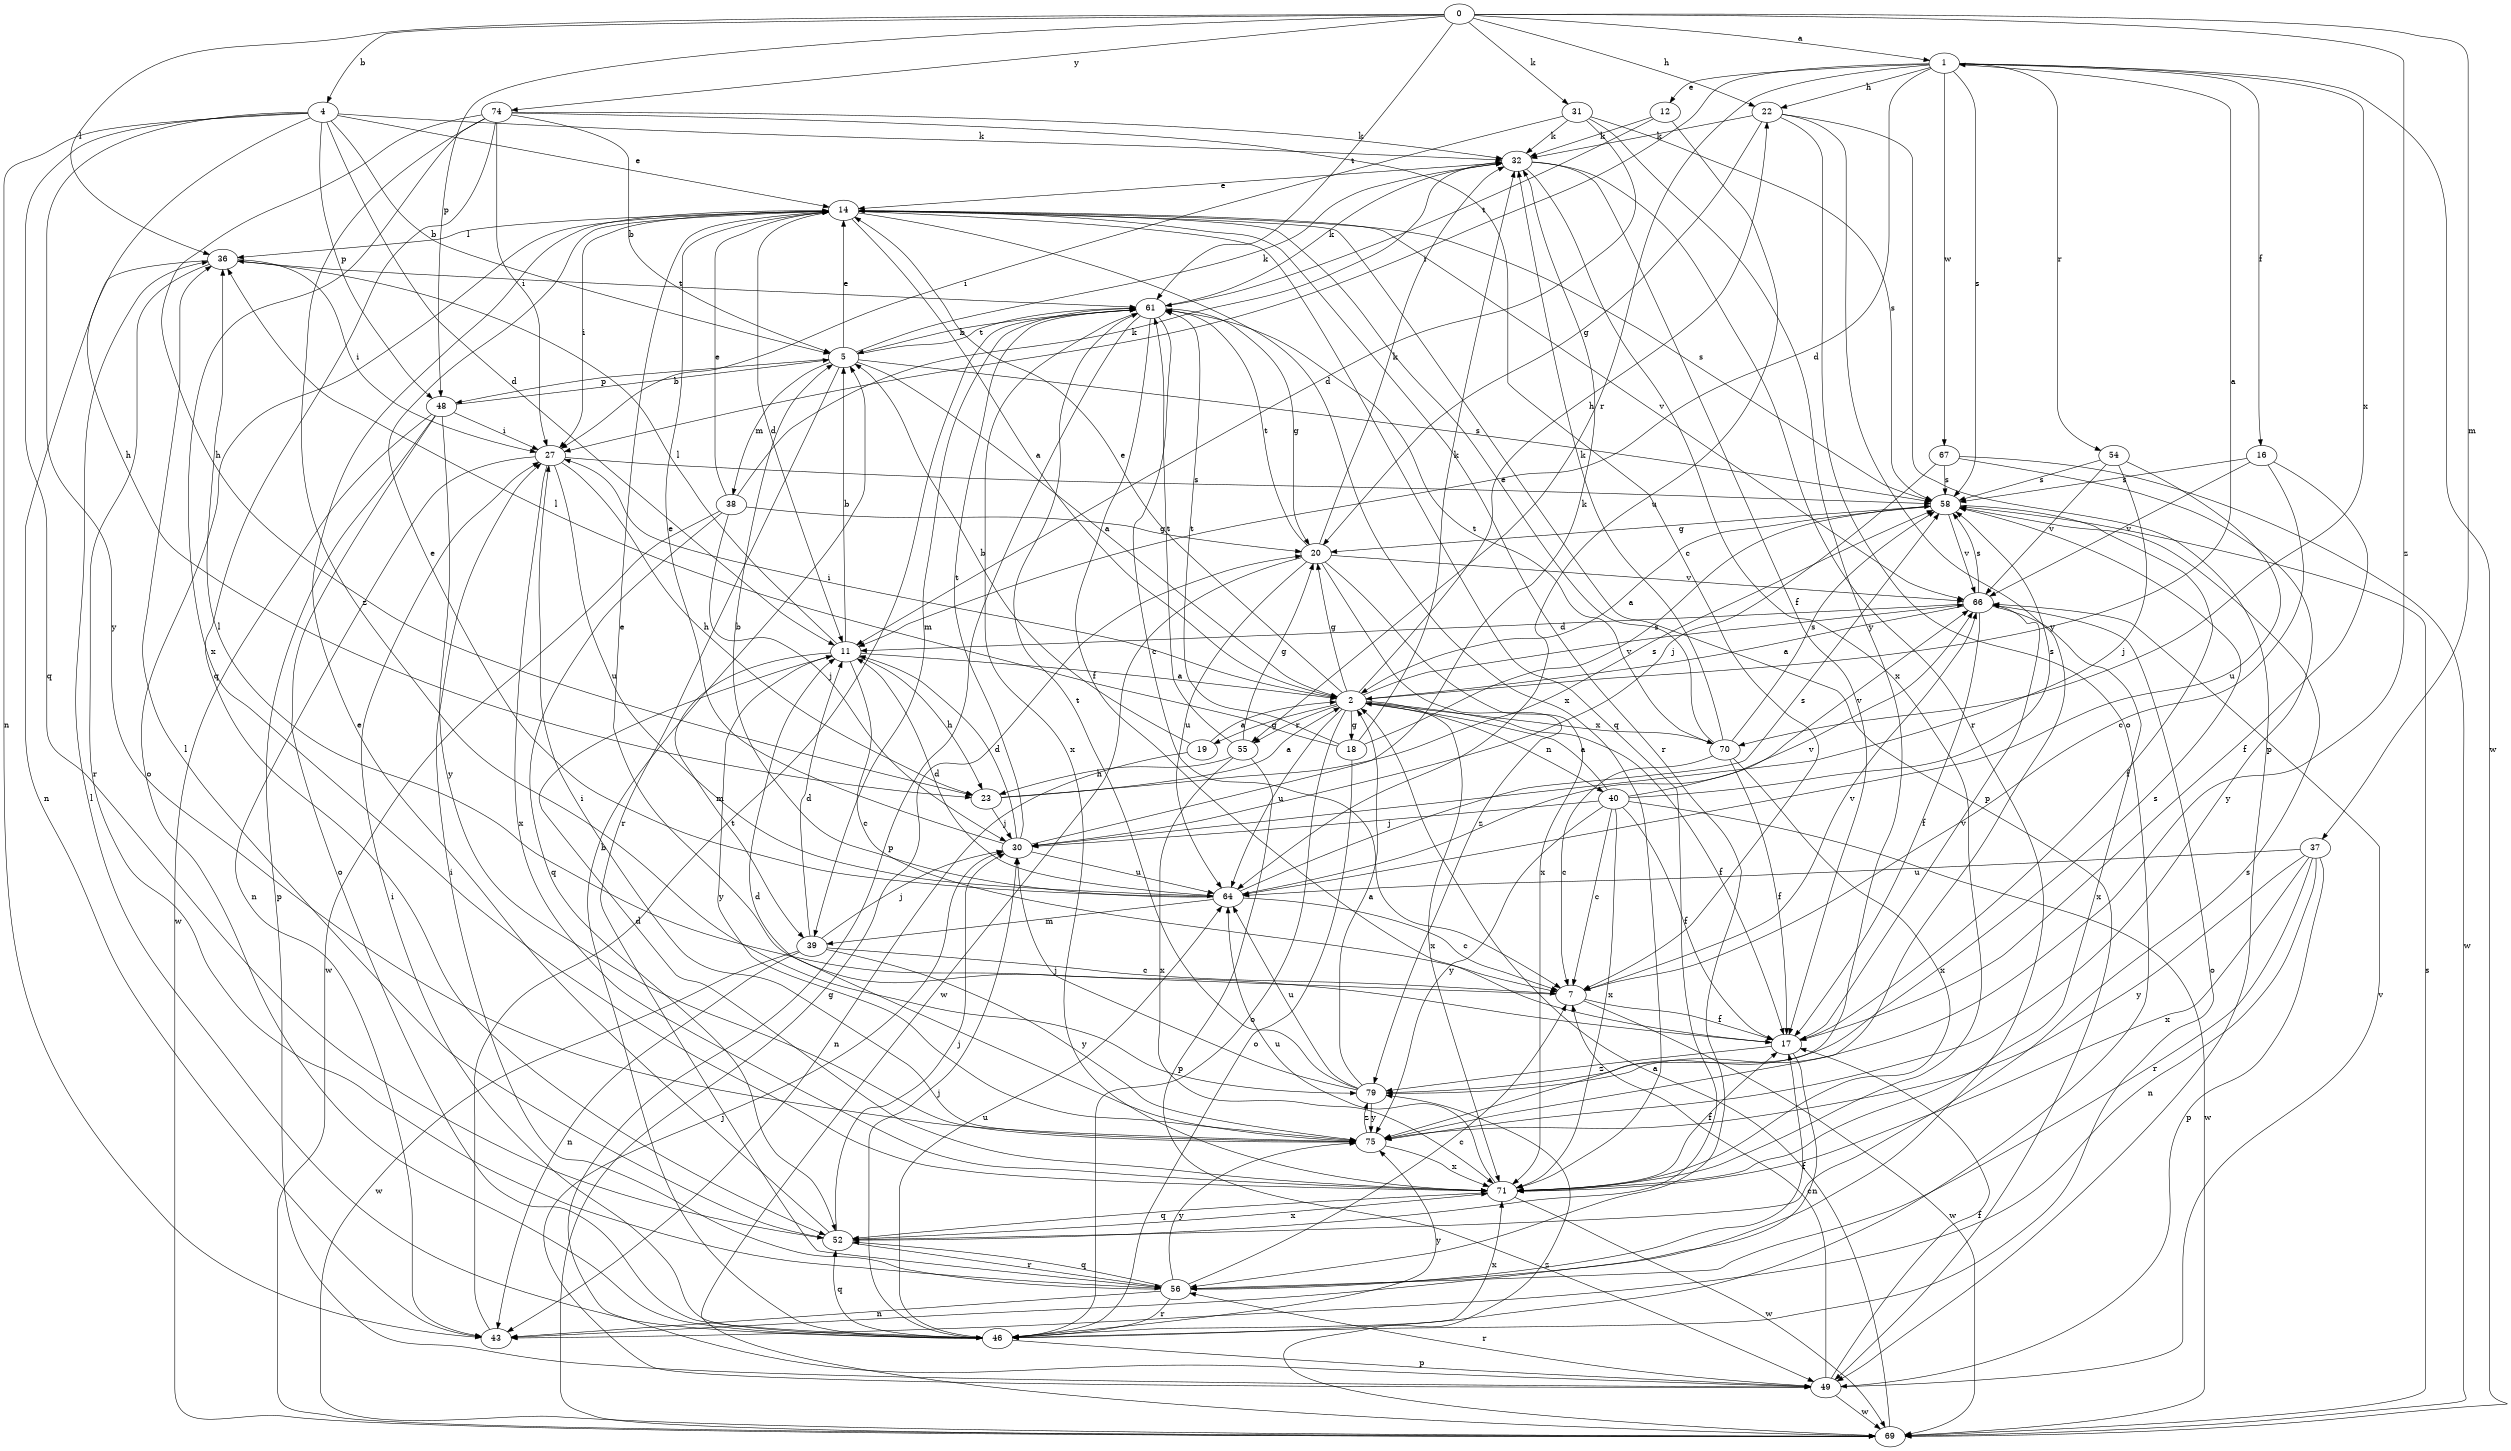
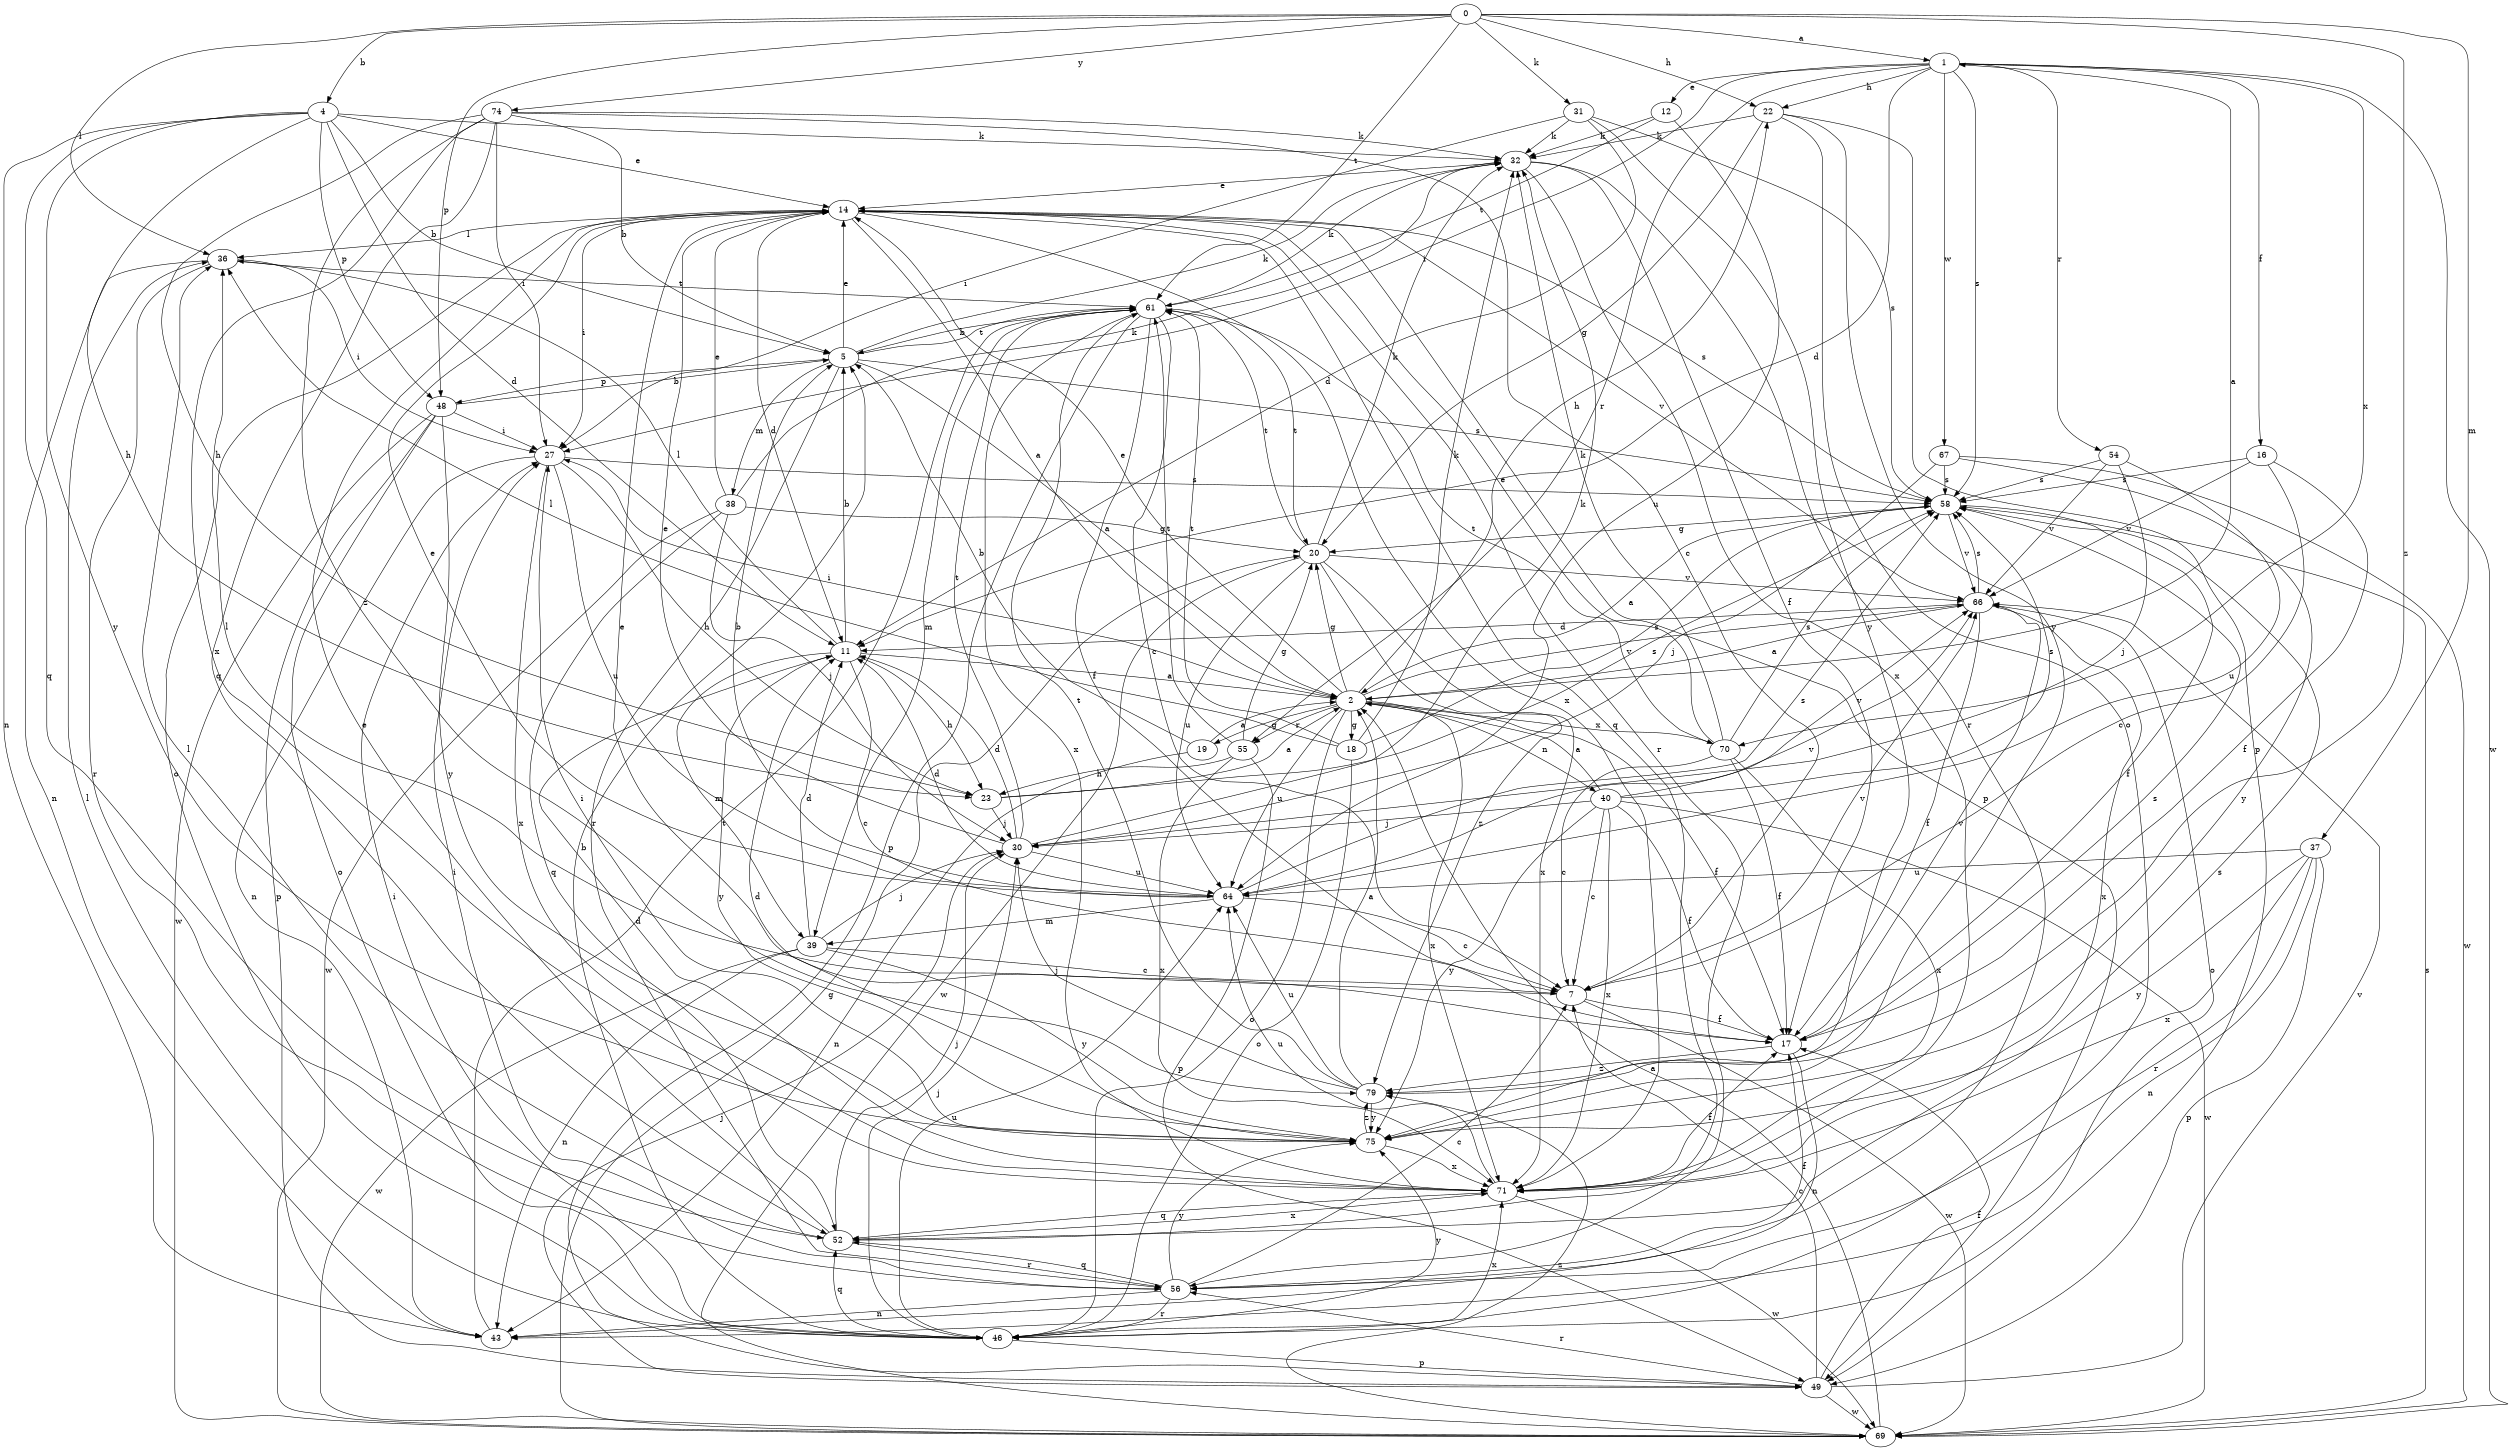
edge "61" -> "20": label "g" -> "t"
